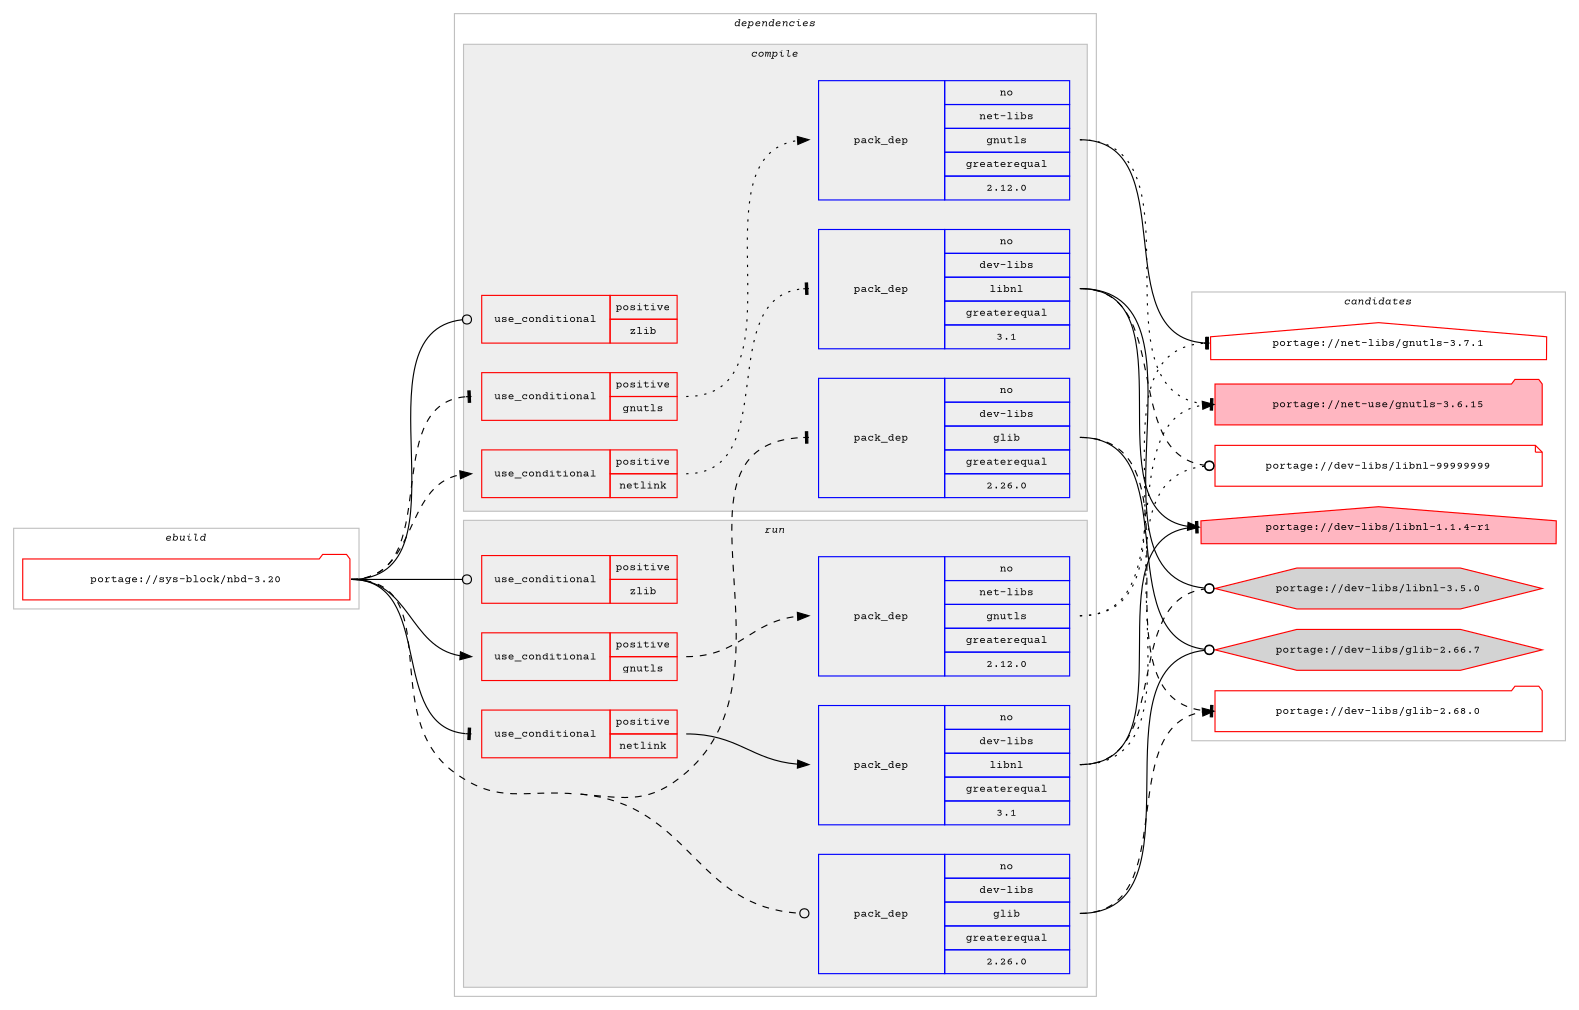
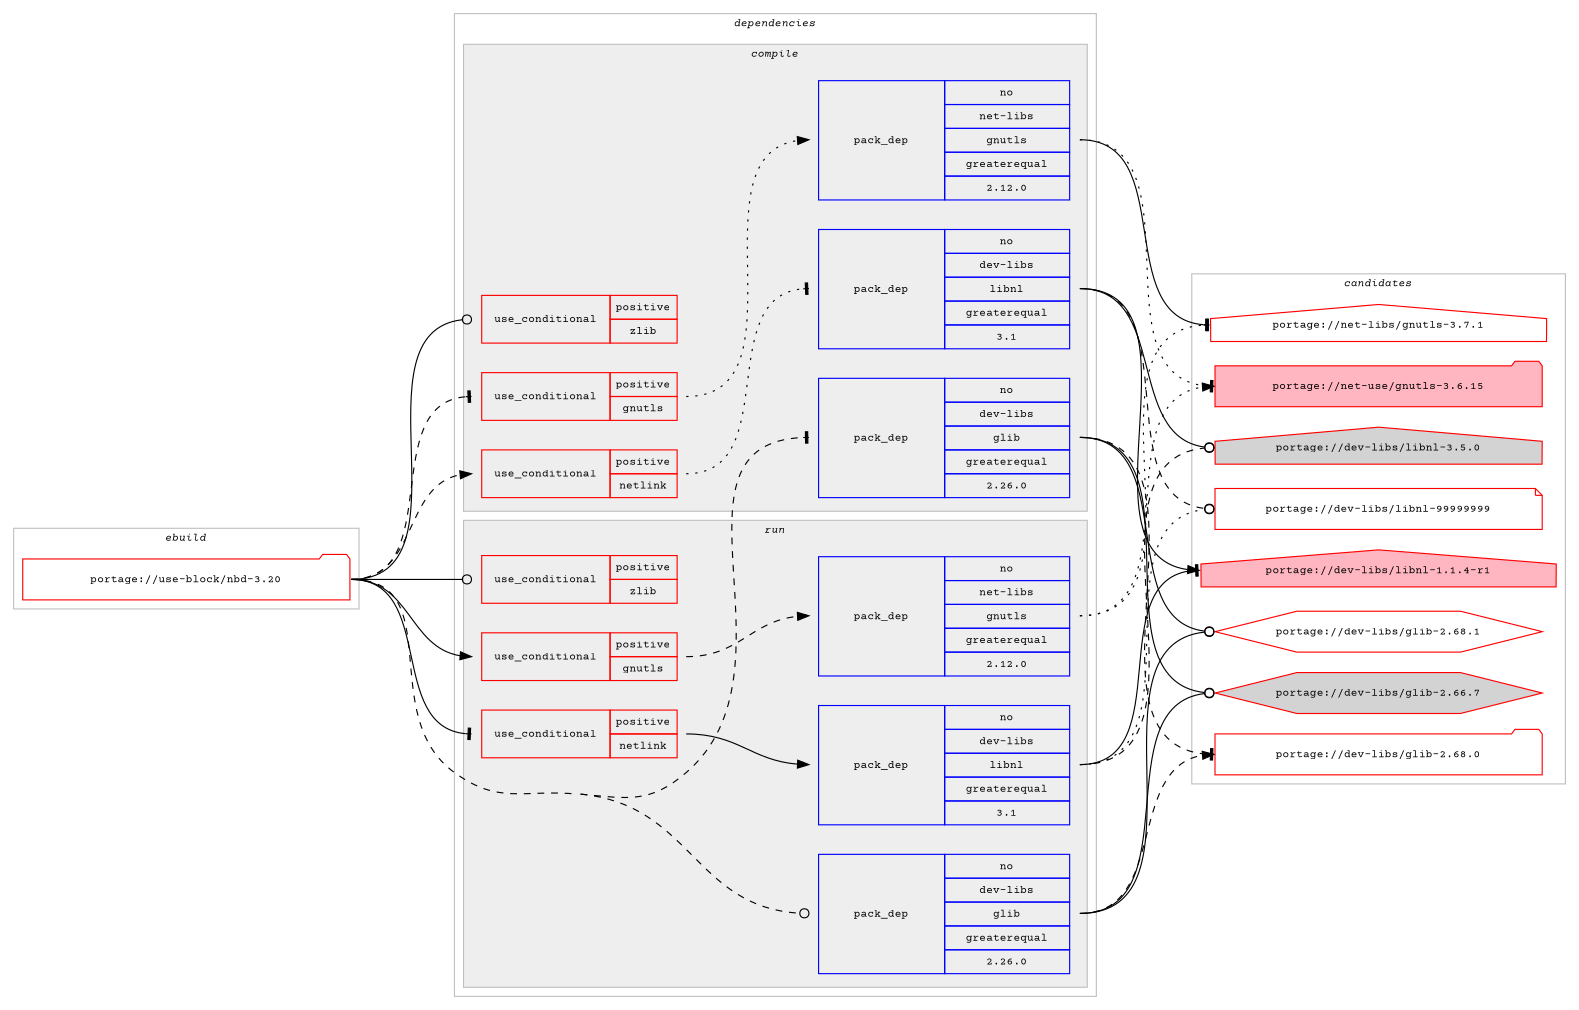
node "portage://sys-block/nbd-3.20": label "portage://sys-block/nbd-3.20" -> "portage://use-block/nbd-3.20"
node "portage://dev-libs/libnl-3.5.0": shape hexagon -> house
node "portage://dev-libs/glib-2.68.1": added
